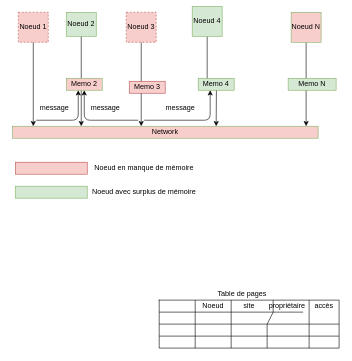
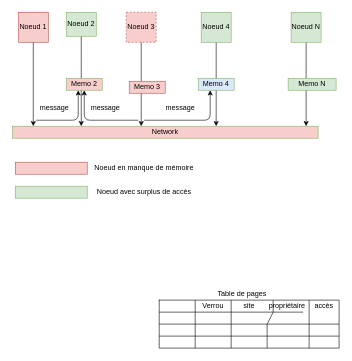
node "Noeud 4": moved (207, 21) -> (216, 27)
node "Noeud 1": style dashed -> solid
node "Noeud N": fillcolor #f8cecc -> #d5e8d4
node "Memo 4": fillcolor #d5e8d4 -> #dae8fc
node "Noeud avec surplus de mémoire": label "Noeud avec surplus de mémoire" -> "Noeud avec surplus de accès"
node "Noeud": label "Noeud" -> "Verrou"
